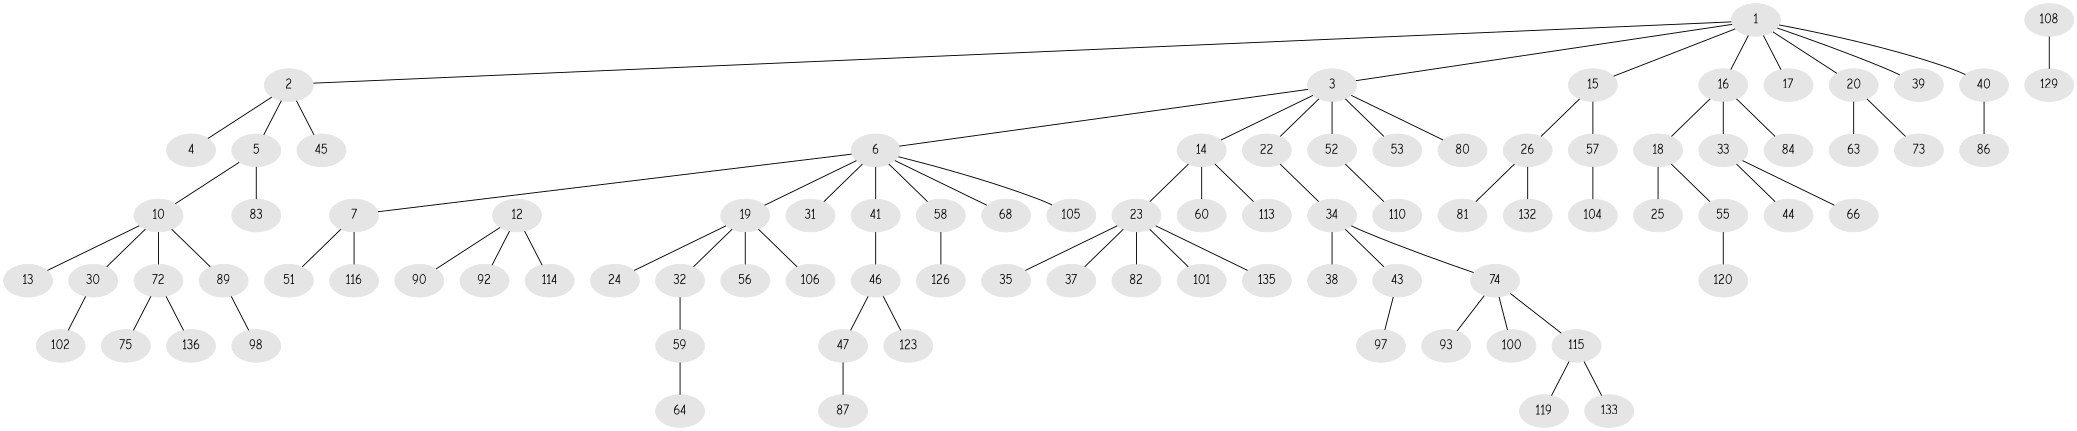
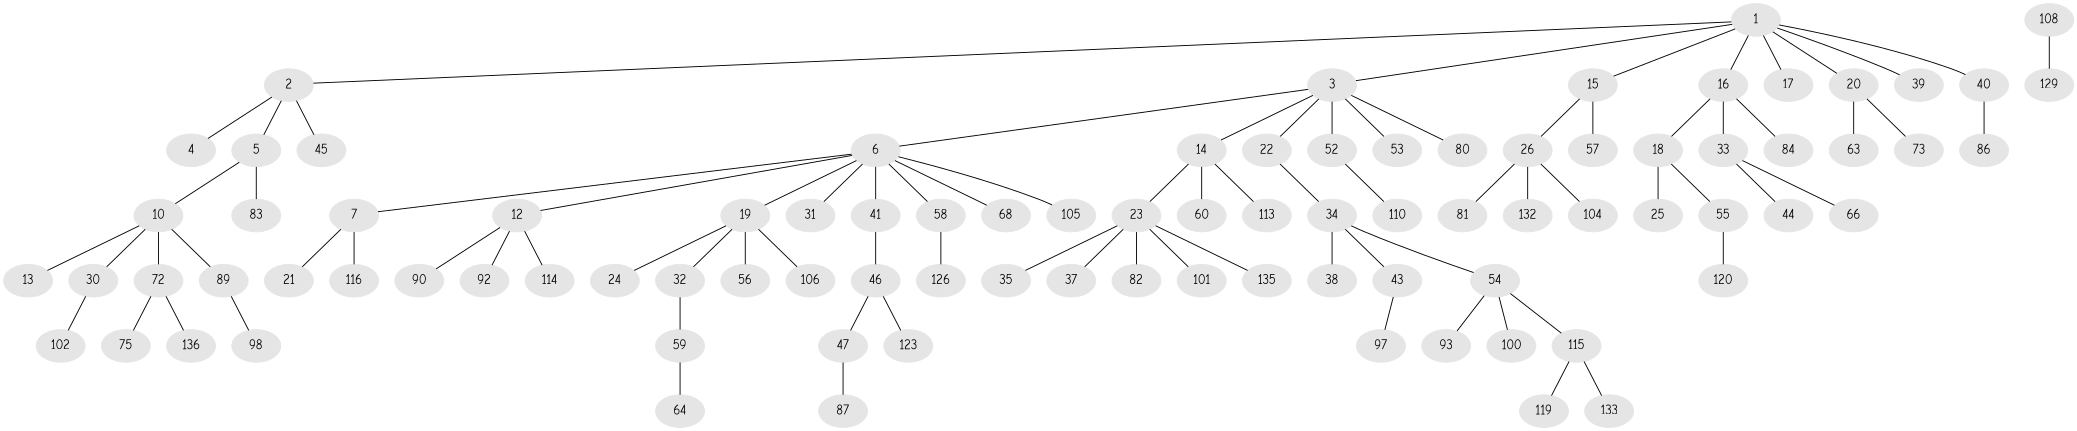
edge "6" -- "12": added
edge "57" -- "104": now "26" -- "104"
node "51": label "51" -> "21"
node "74": label "74" -> "54"
